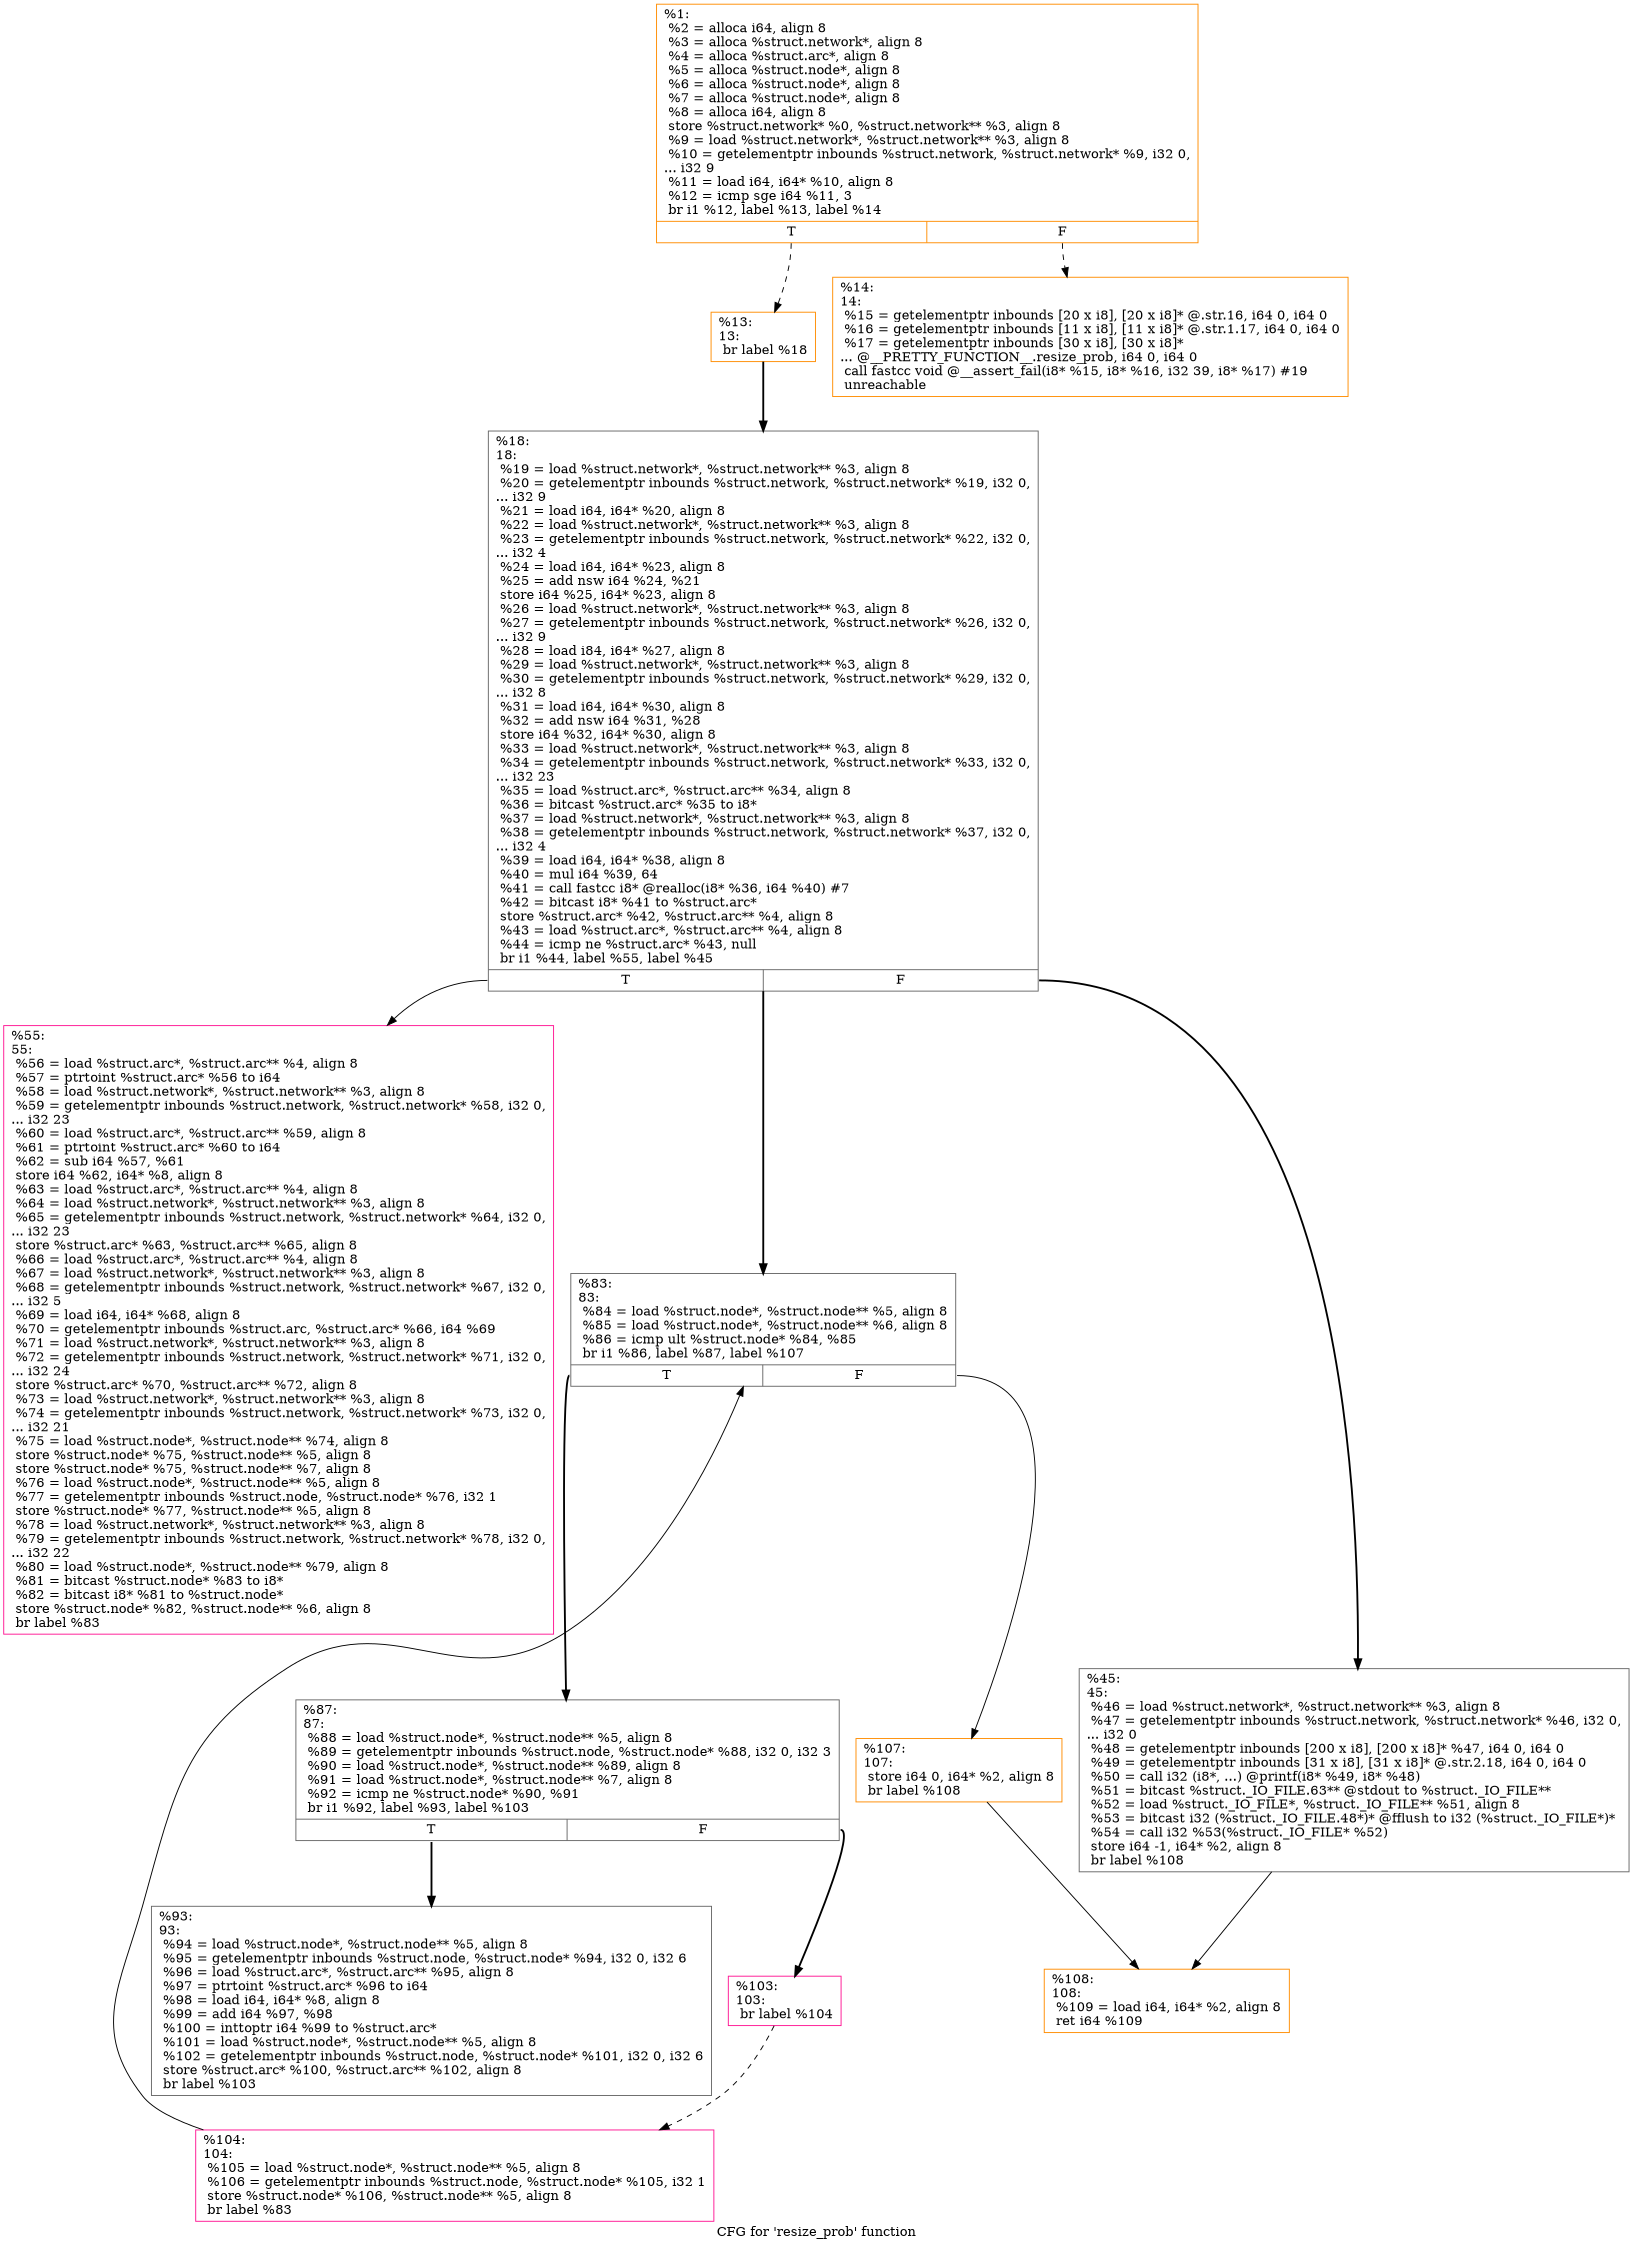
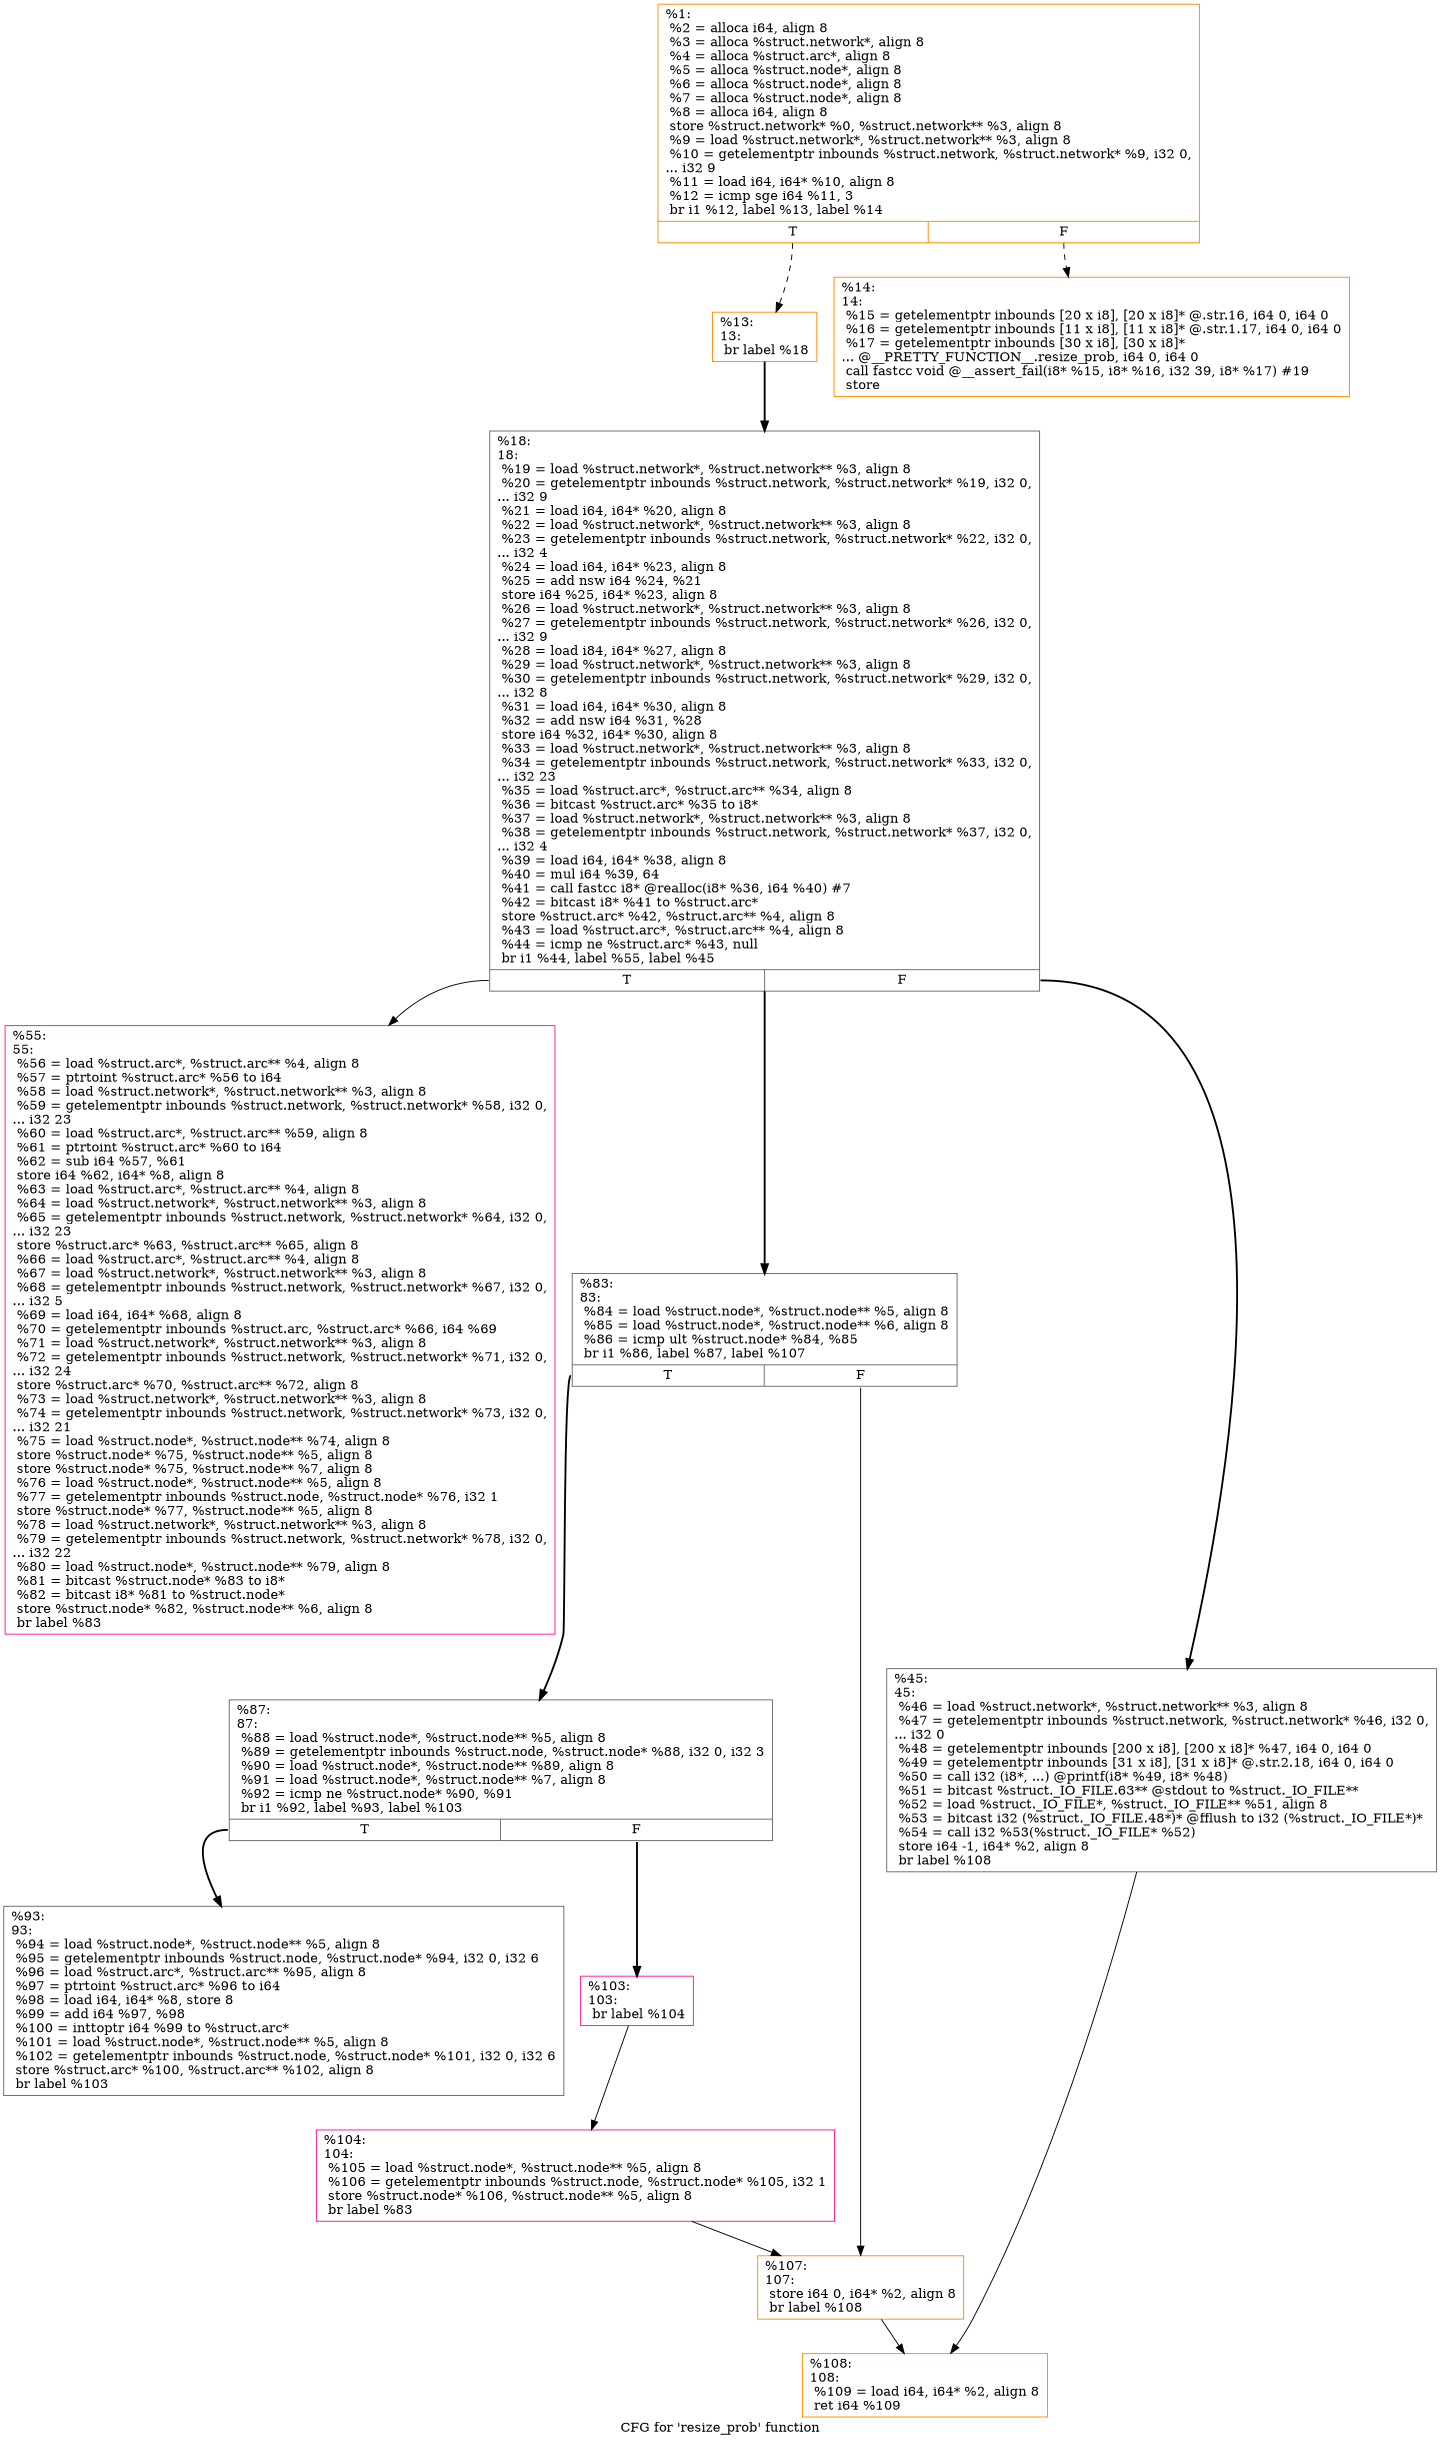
node "%14:": text "unreachable" -> "store"
edge "%104:" -> "%83:": now "%104:" -> "%107:"
node "%93:": text "%98 = load i64, i64* %8, align 8" -> "%98 = load i64, i64* %8, store 8"
edge "%103:" -> "%104:": style dashed -> solid
